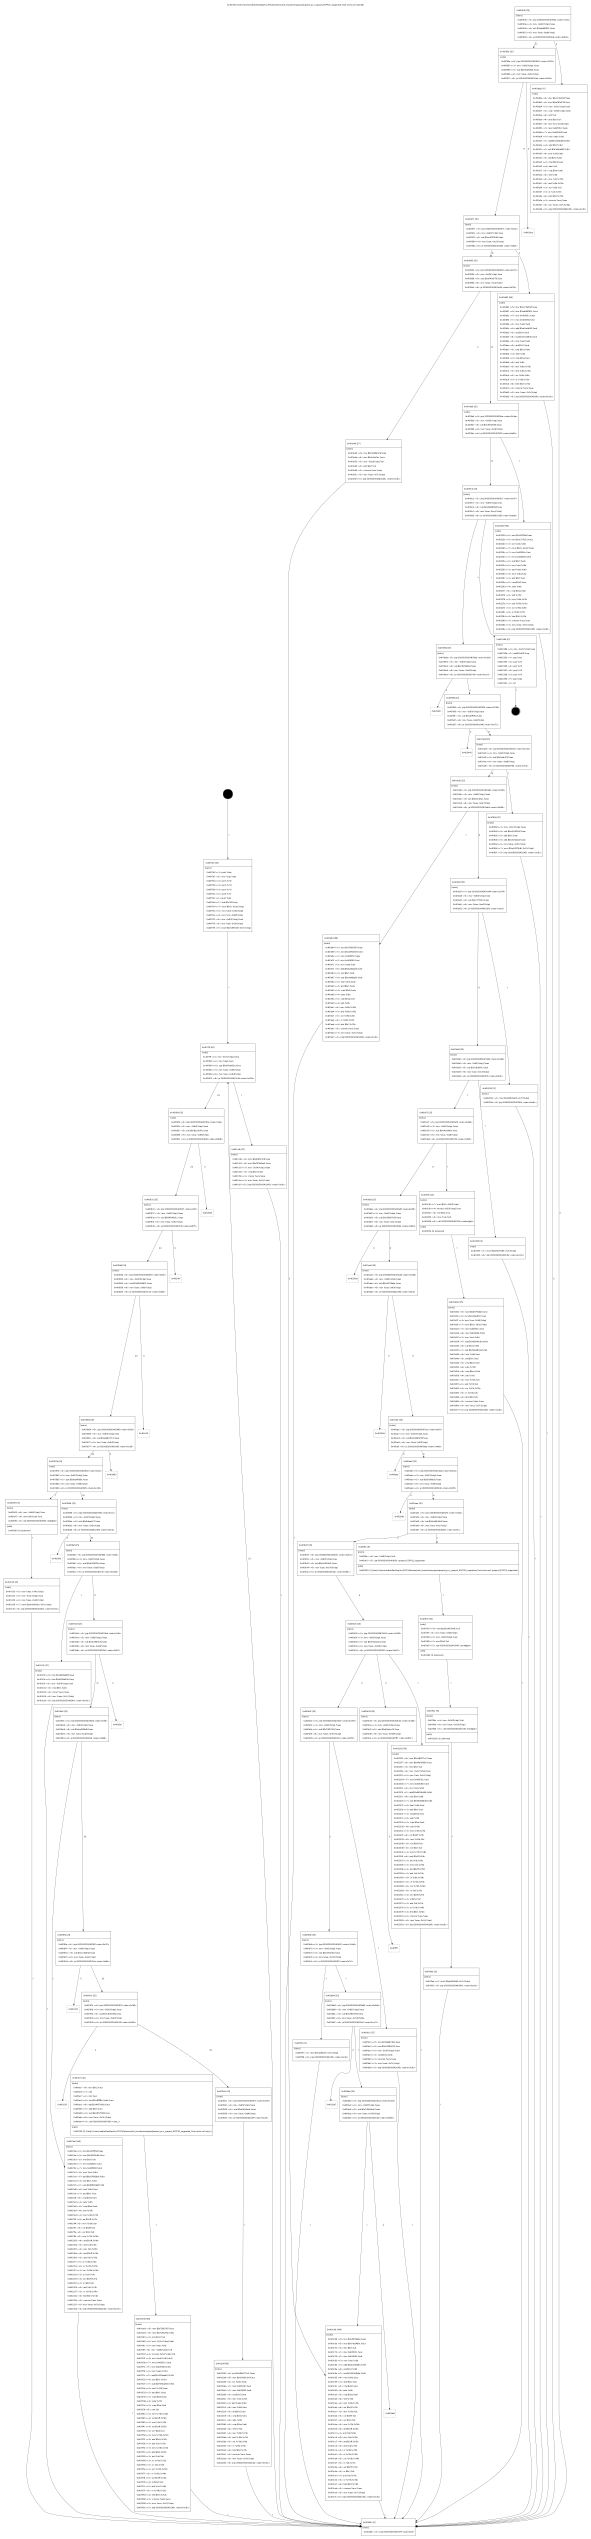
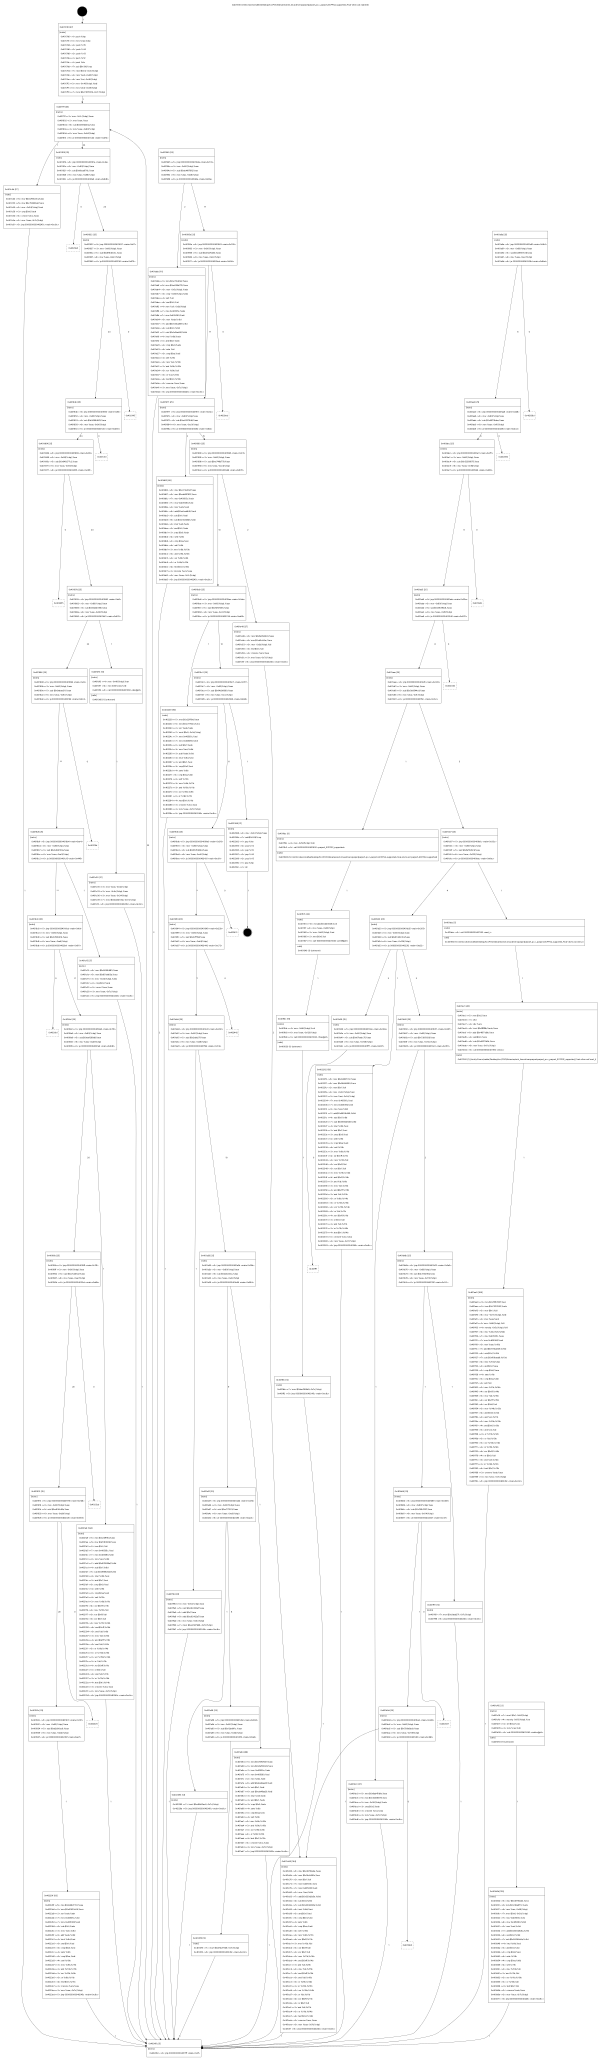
node "0x401ebc [5]": added
node "0x401a71 [25]": removed
